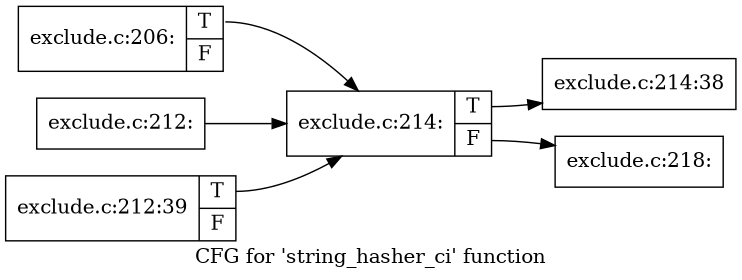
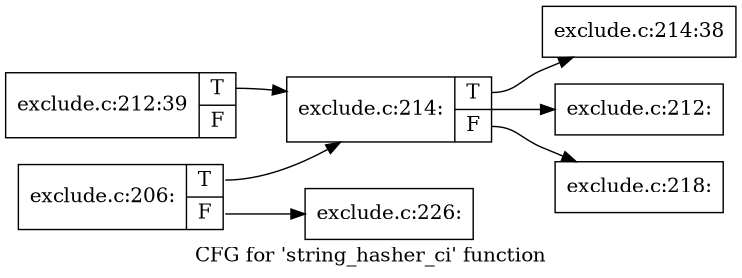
edge "exclude.c:212:" -> "exclude.c:214:": reversed
node "exclude.c:226:": added
